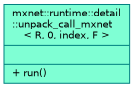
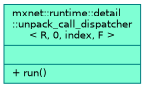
node "mxnet::runtime::detail": text "::unpack_call_mxnet" -> "::unpack_call_dispatcher"
